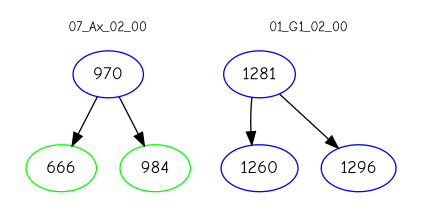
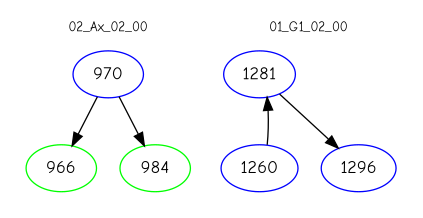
cluster "07_Ax_02_00": label "07_Ax_02_00" -> "02_Ax_02_00"
edge "1281" -> "1260": reversed
node "666": label "666" -> "966"
